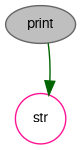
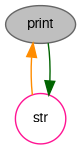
edge "str" -> "print": added
